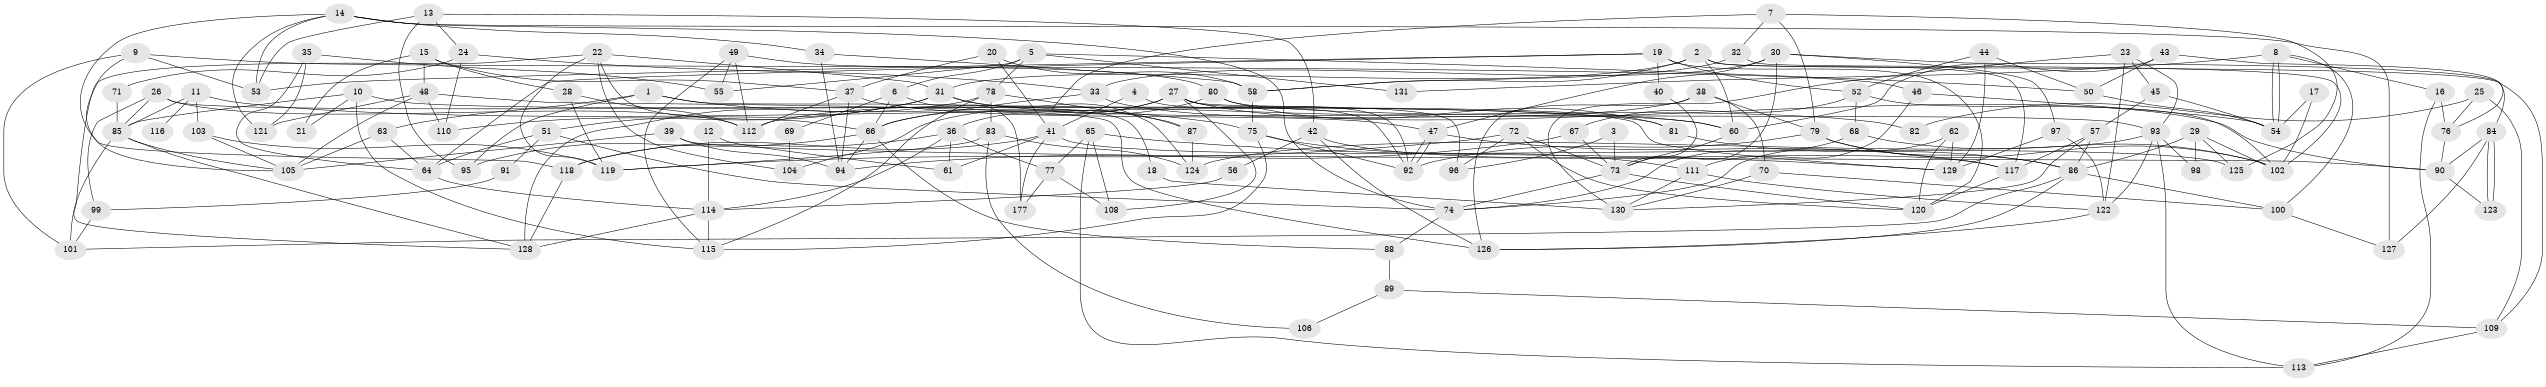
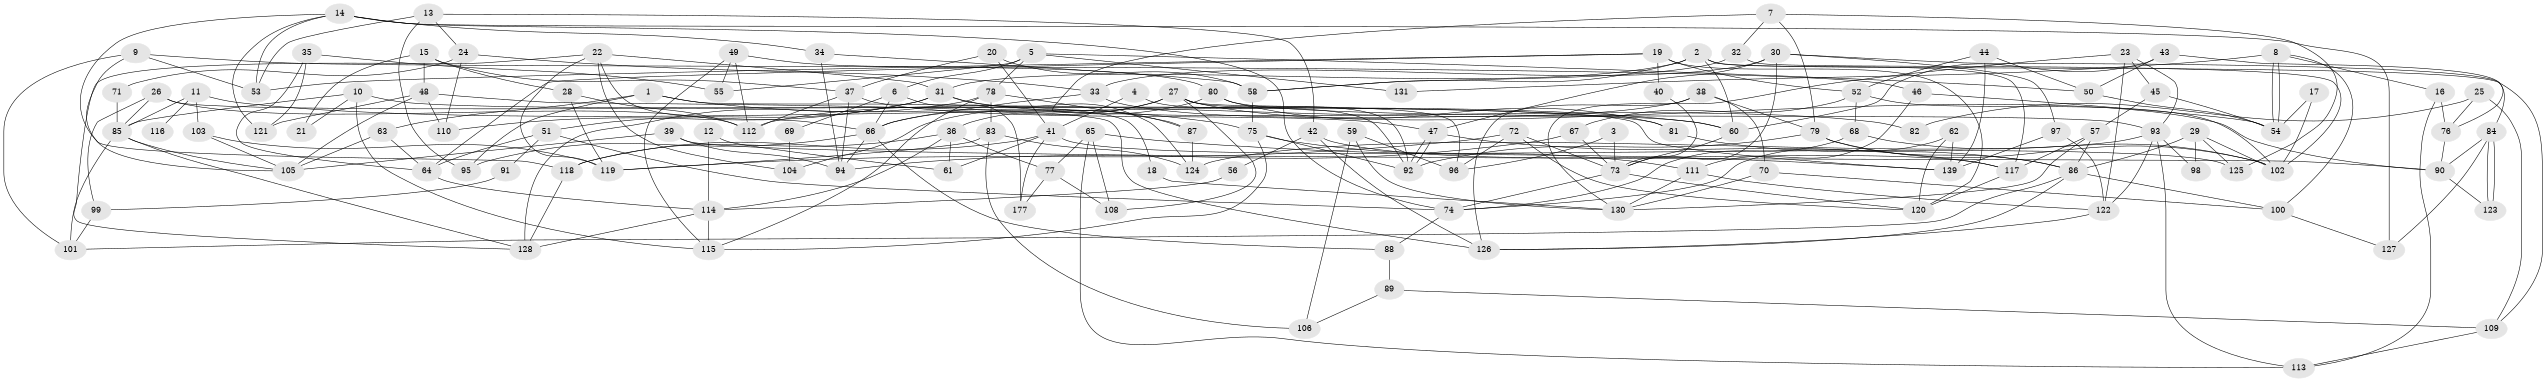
node "59": added
node "129": label "129" -> "139"
